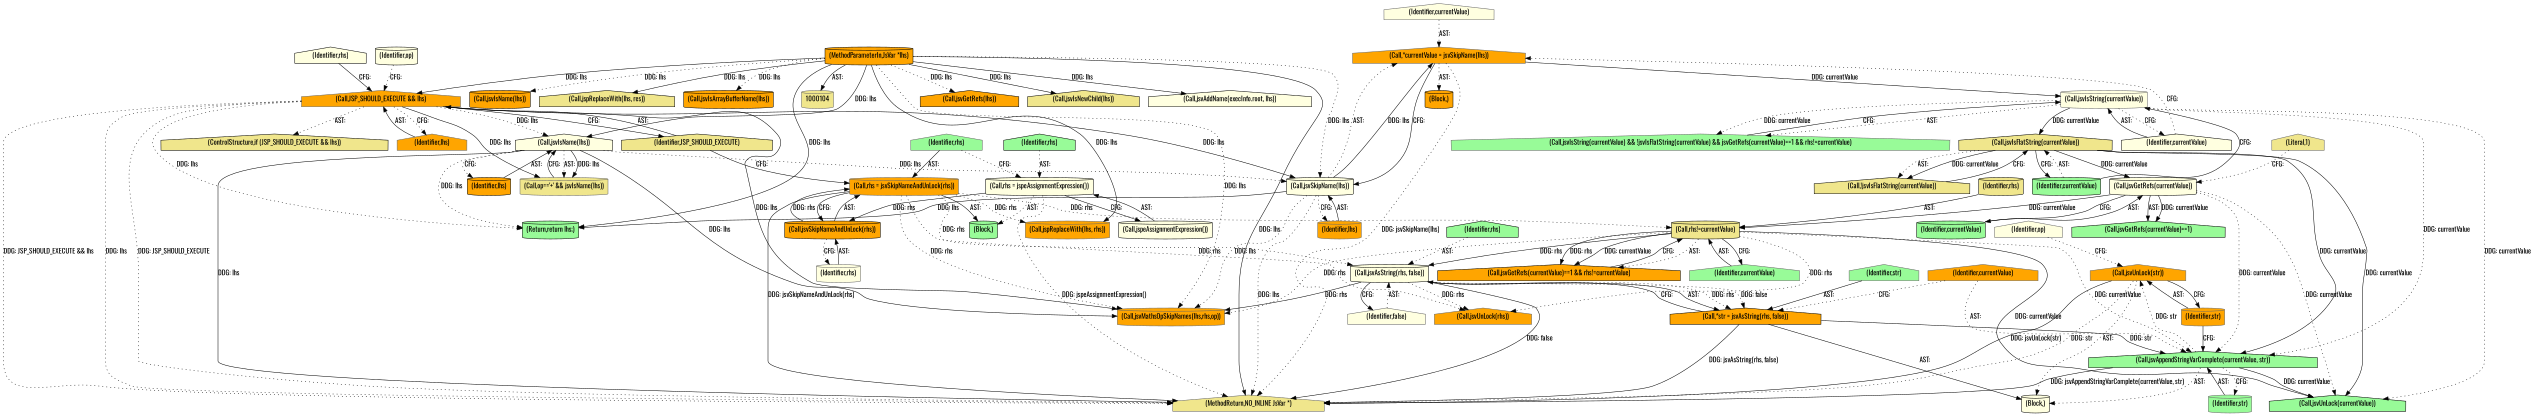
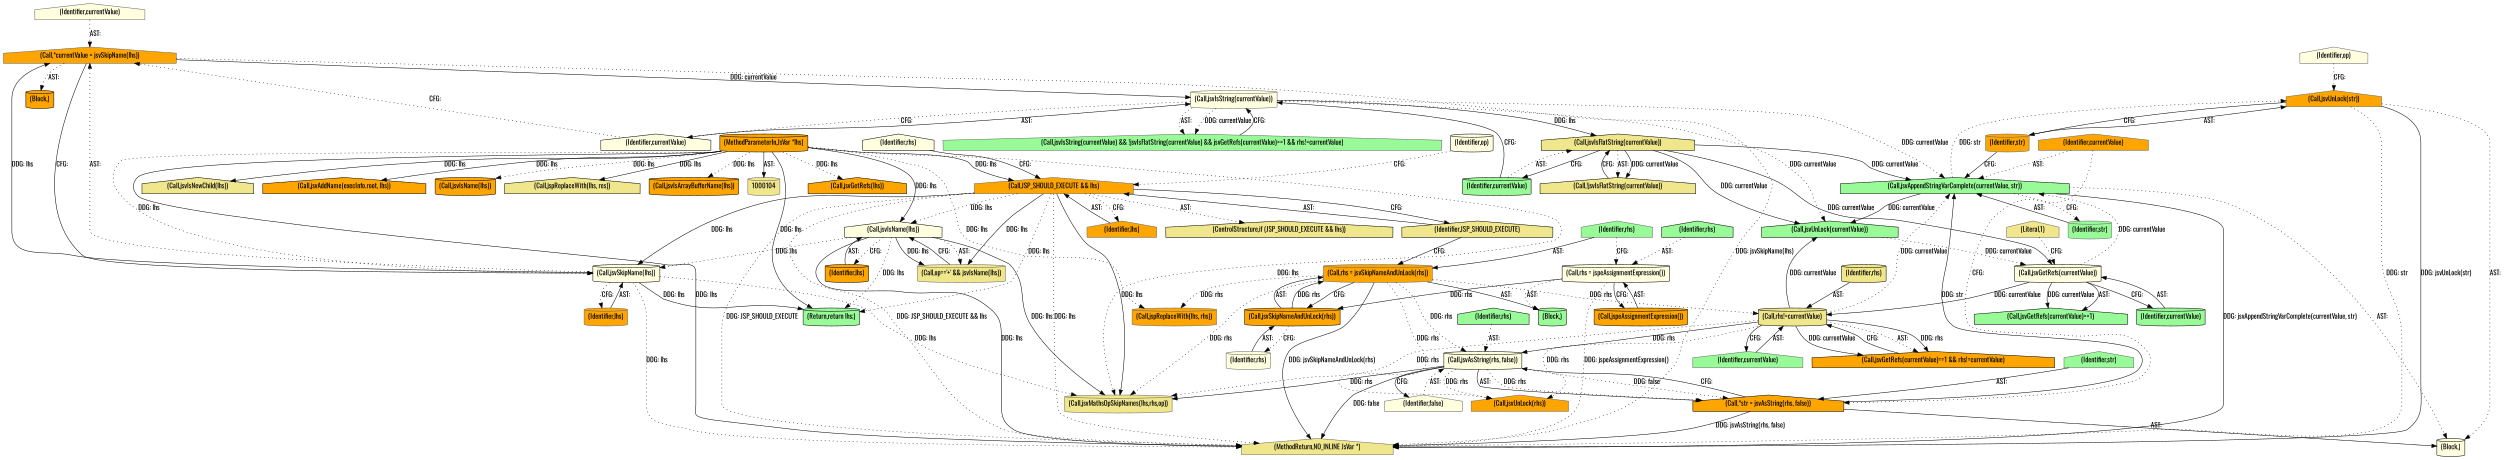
node "(Call,jsvAddName(execInfo.root, lhs))": fillcolor lightyellow -> orange
edge "(Call,jsvIsString(currentValue))" -> "(Call,jsvIsFlatString(currentValue))": label "DDG: currentValue" -> "DDG: lhs"
edge "(MethodParameterIn,JsVar *lhs)" -> "(Call,jspReplaceWith(lhs, rhs))": style solid -> dotted
node "(Call,jspeAssignmentExpression())": fillcolor lightyellow -> orange
edge "(Call,jsvGetRefs(currentValue))" -> "(Call,jsvUnLock(currentValue))": reversed
node "(Call,jsvMathsOpSkipNames(lhs,rhs,op))": fillcolor orange -> khaki
